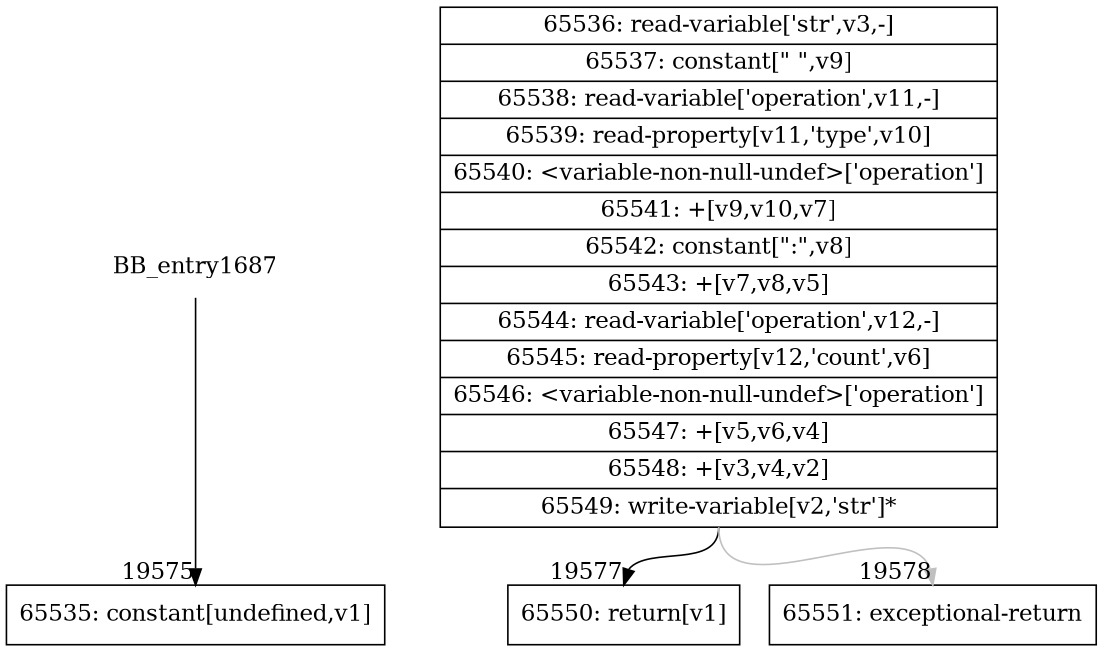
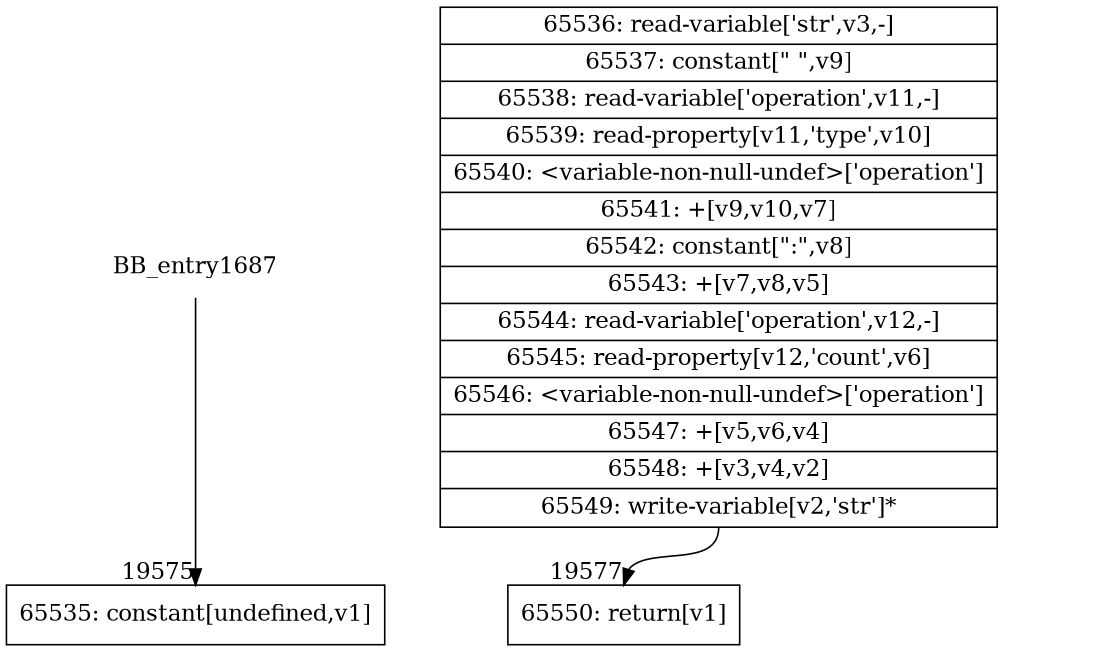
node "65551: exceptional-return": removed
